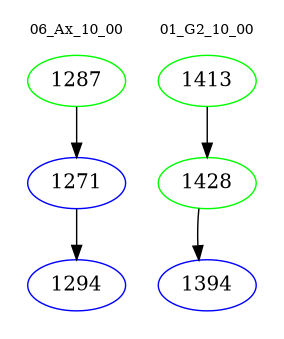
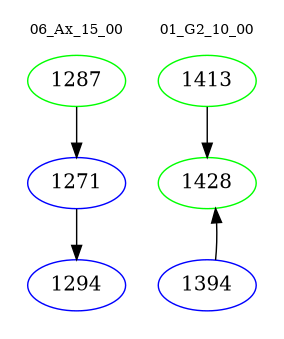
cluster "06_Ax_10_00": label "06_Ax_10_00" -> "06_Ax_15_00"
edge "1428" -> "1394": reversed
